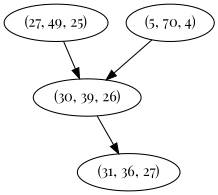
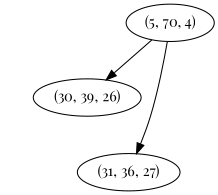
node "(27, 49, 25)": removed
edge "(30, 39, 26)" -> "(31, 36, 27)": now "(5, 70, 4)" -> "(31, 36, 27)"
